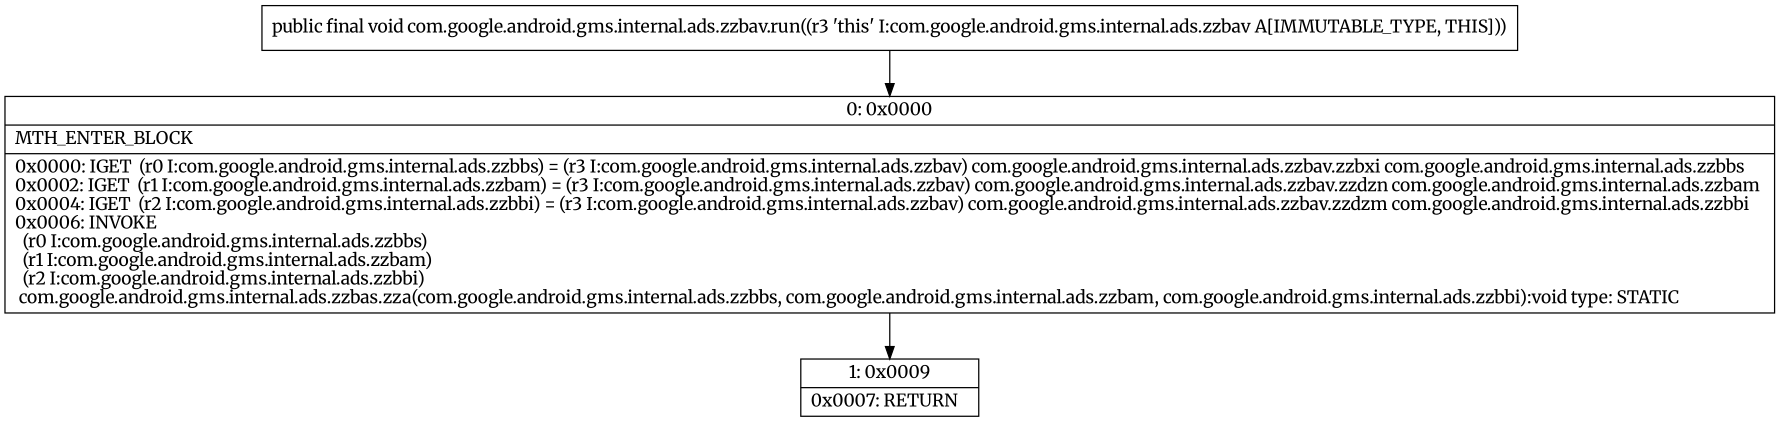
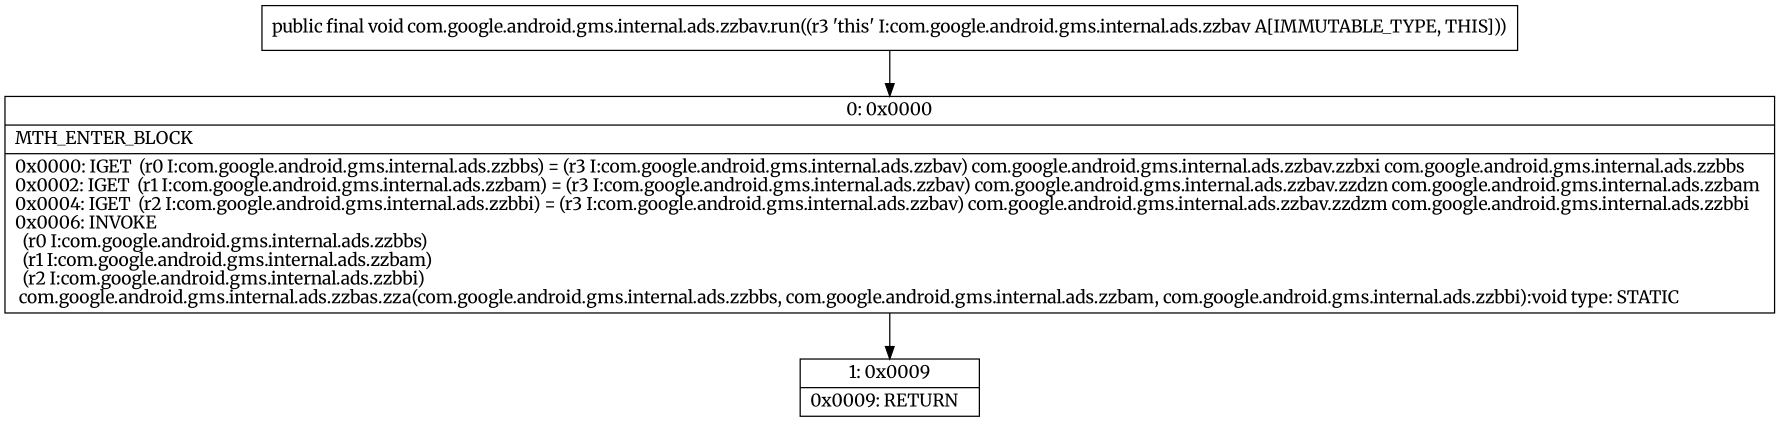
node "1: 0x0009": text "0x0007: RETURN" -> "0x0009: RETURN"
